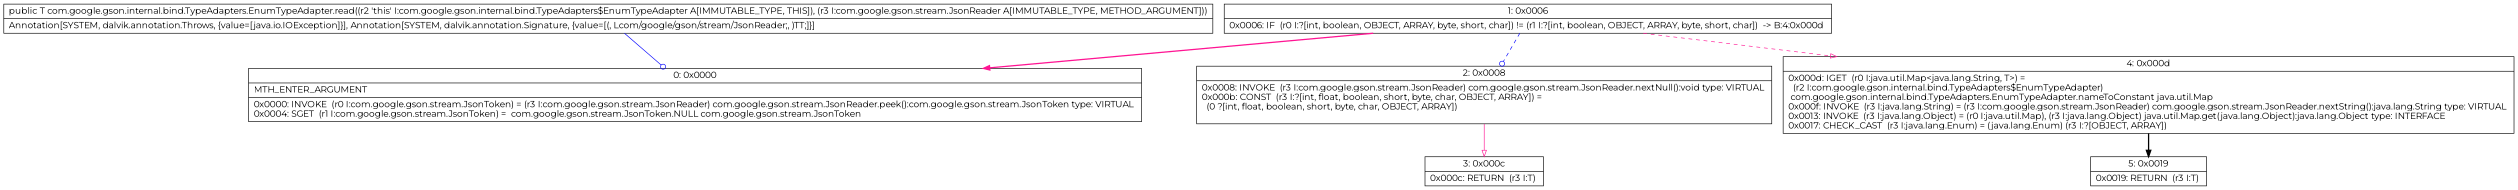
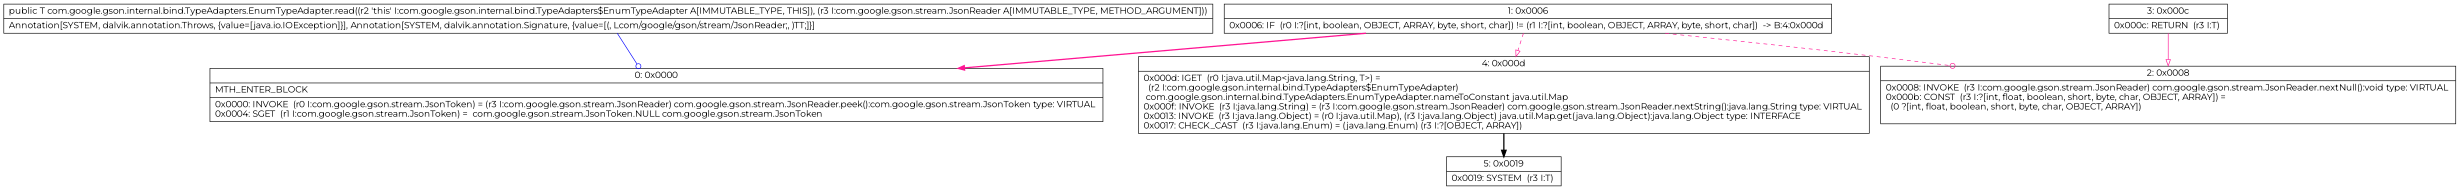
edge "1: 0x0006" -> "2: 0x0008": color blue -> deeppink
node "0: 0x0000": text "MTH_ENTER_ARGUMENT" -> "MTH_ENTER_BLOCK"
edge "2: 0x0008" -> "3: 0x000c": reversed
node "5: 0x0019": text "0x0019: RETURN  (r3 I:T)" -> "0x0019: SYSTEM  (r3 I:T)"
